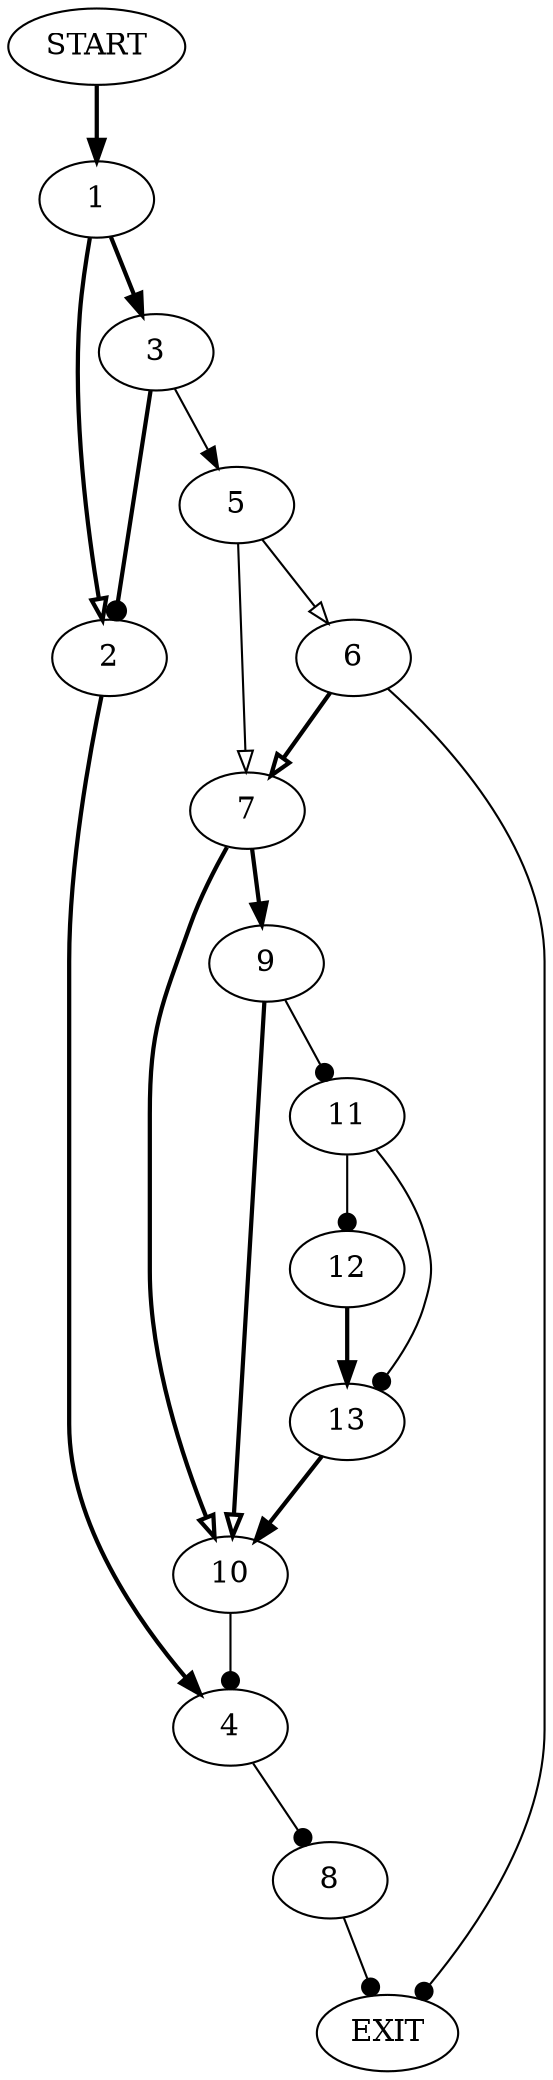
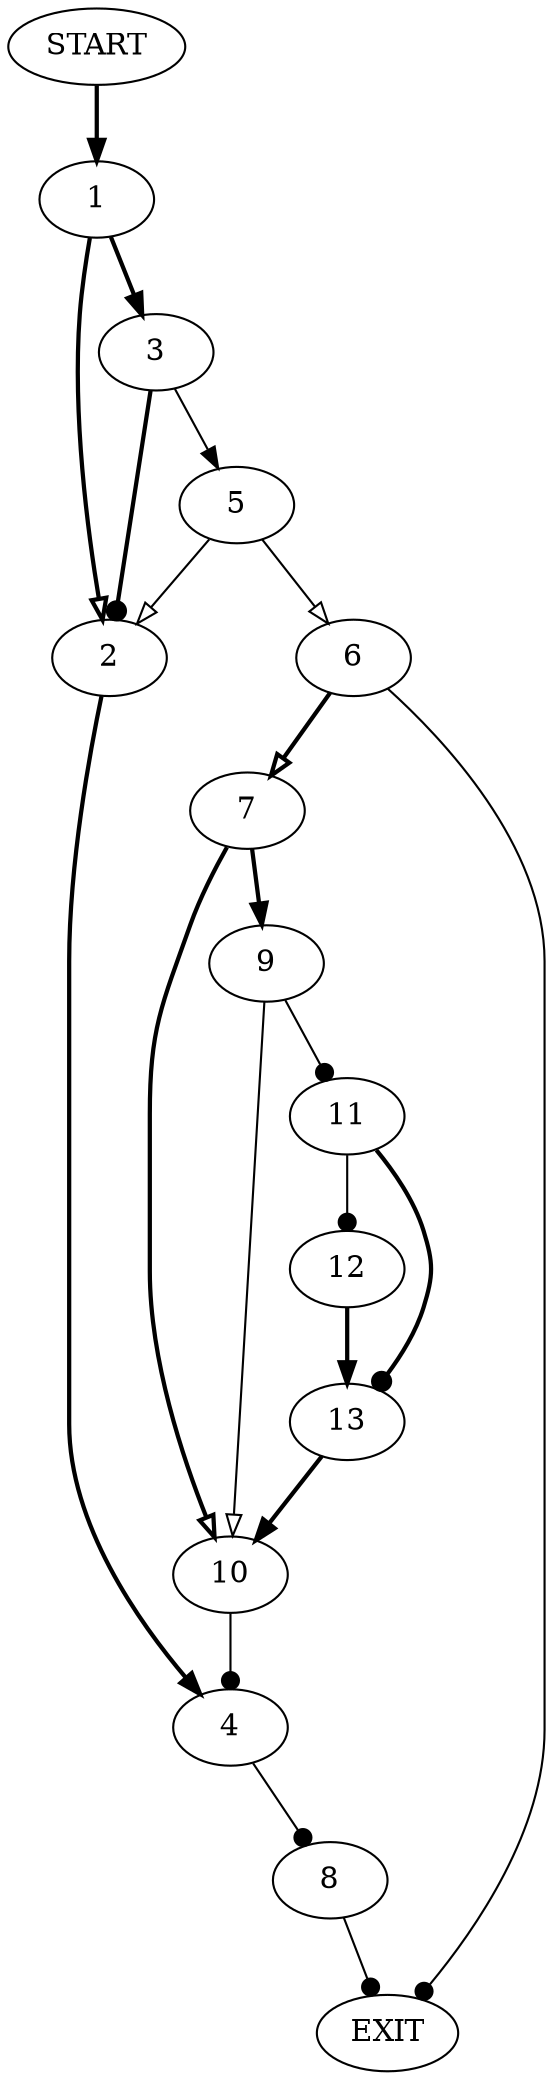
edge "5" -> "7": now "5" -> "2"
edge "9" -> "10": style bold -> solid
edge "11" -> "13": style solid -> bold
